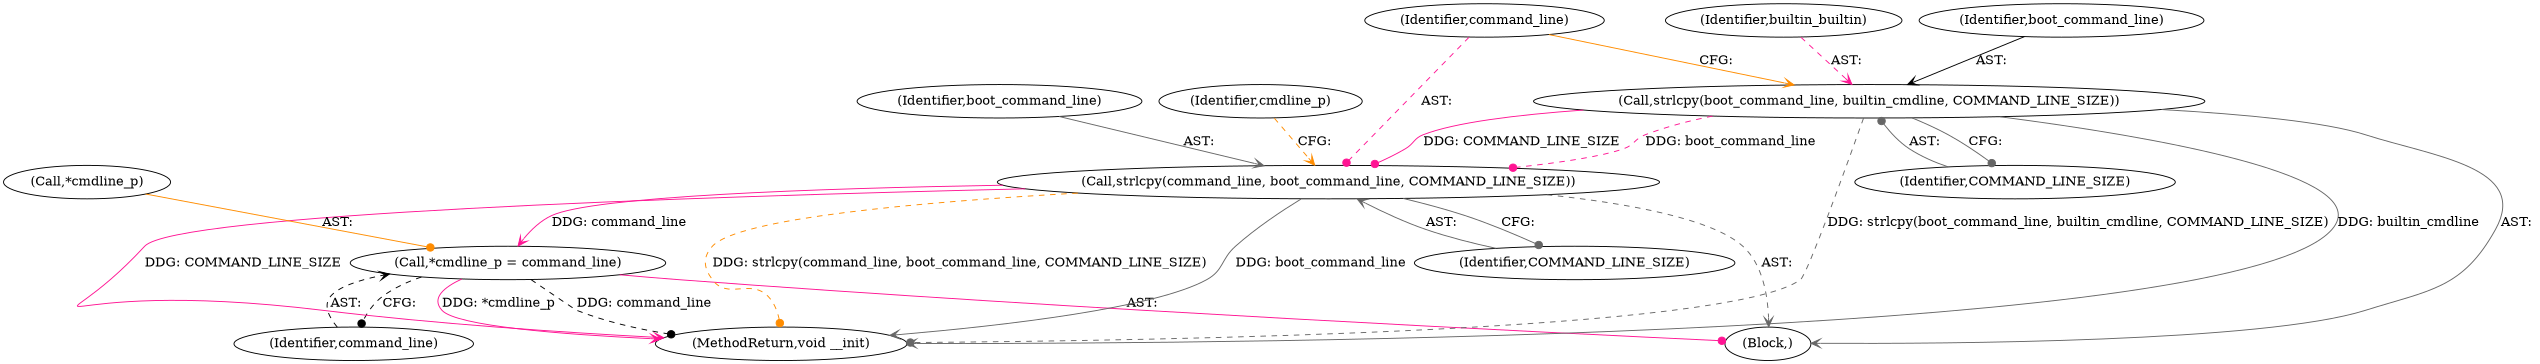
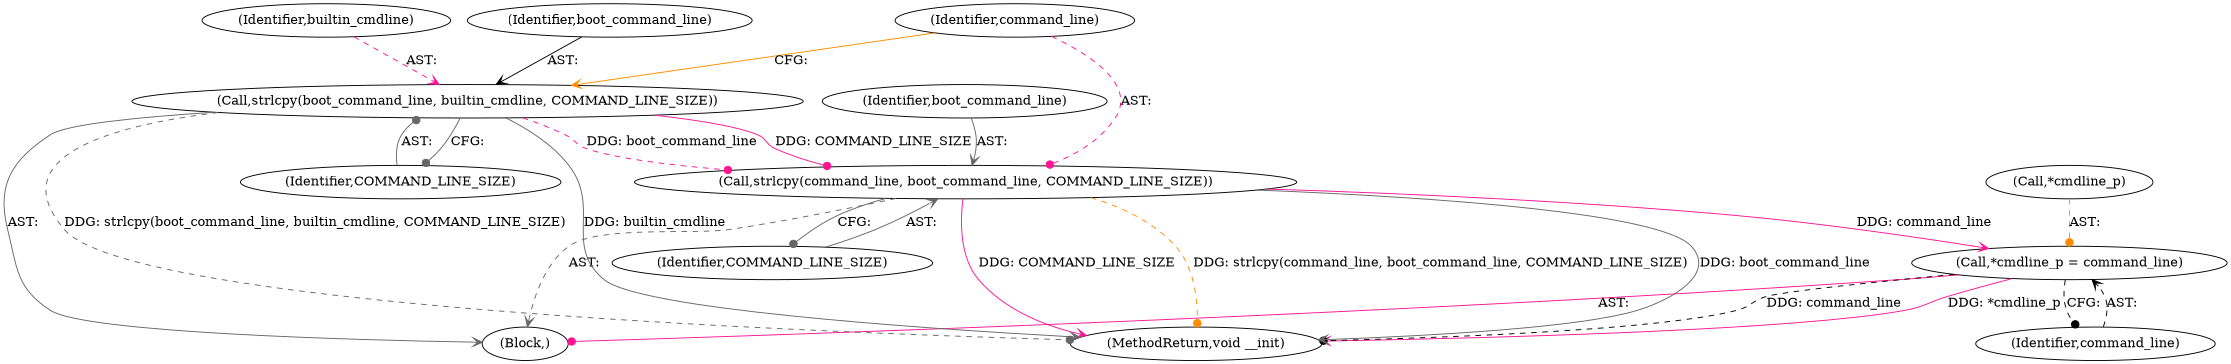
node "(Identifier,builtin_builtin)": label "(Identifier,builtin_builtin)" -> "(Identifier,builtin_cmdline)"
node "(Identifier,cmdline_p)": removed
edge "(Call,*cmdline_p)" -> "(Call,*cmdline_p = command_line)": style solid -> dashed
